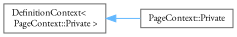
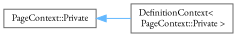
edge "PageContext::Private" -> "DefinitionContext< PageContext::Private >": reversed
